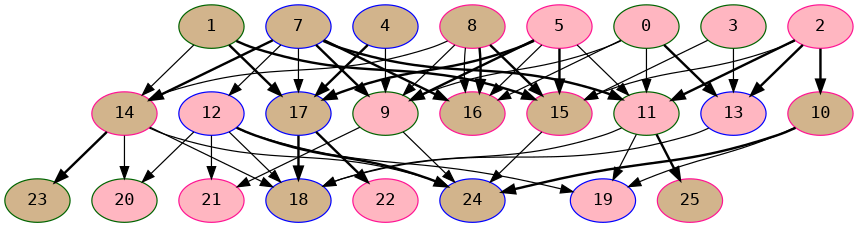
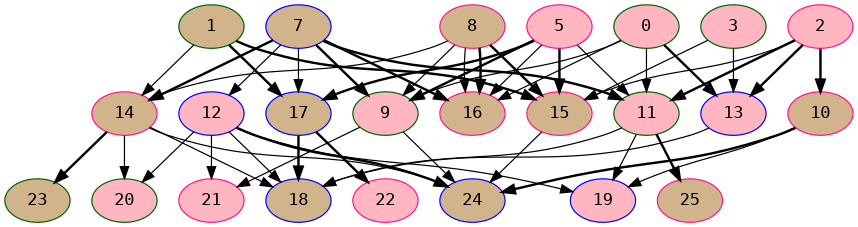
node "4": removed
